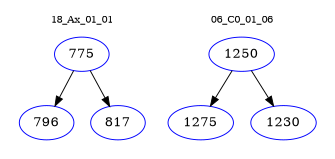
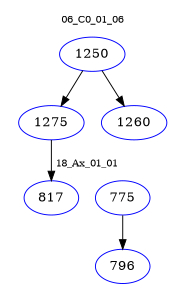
edge "775" -> "817": now "1275" -> "817"
node "1230": label "1230" -> "1260"
